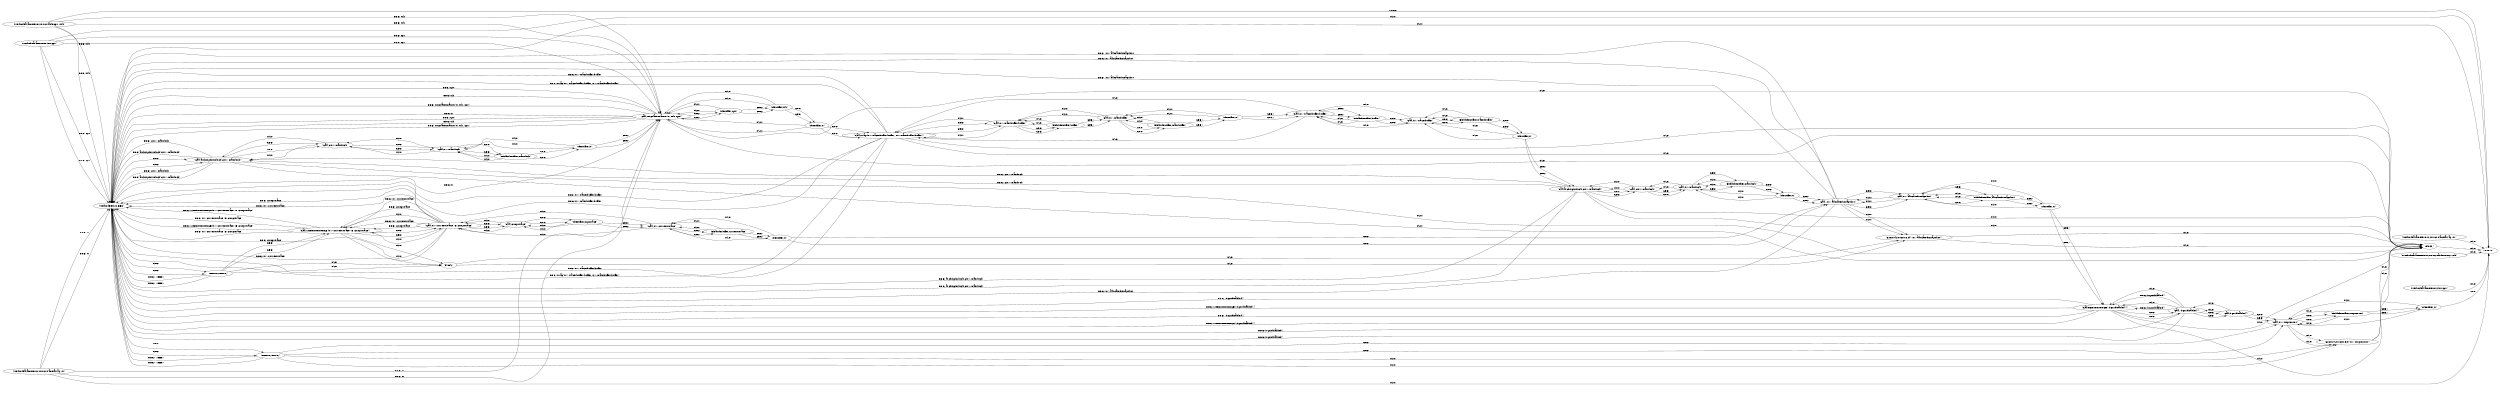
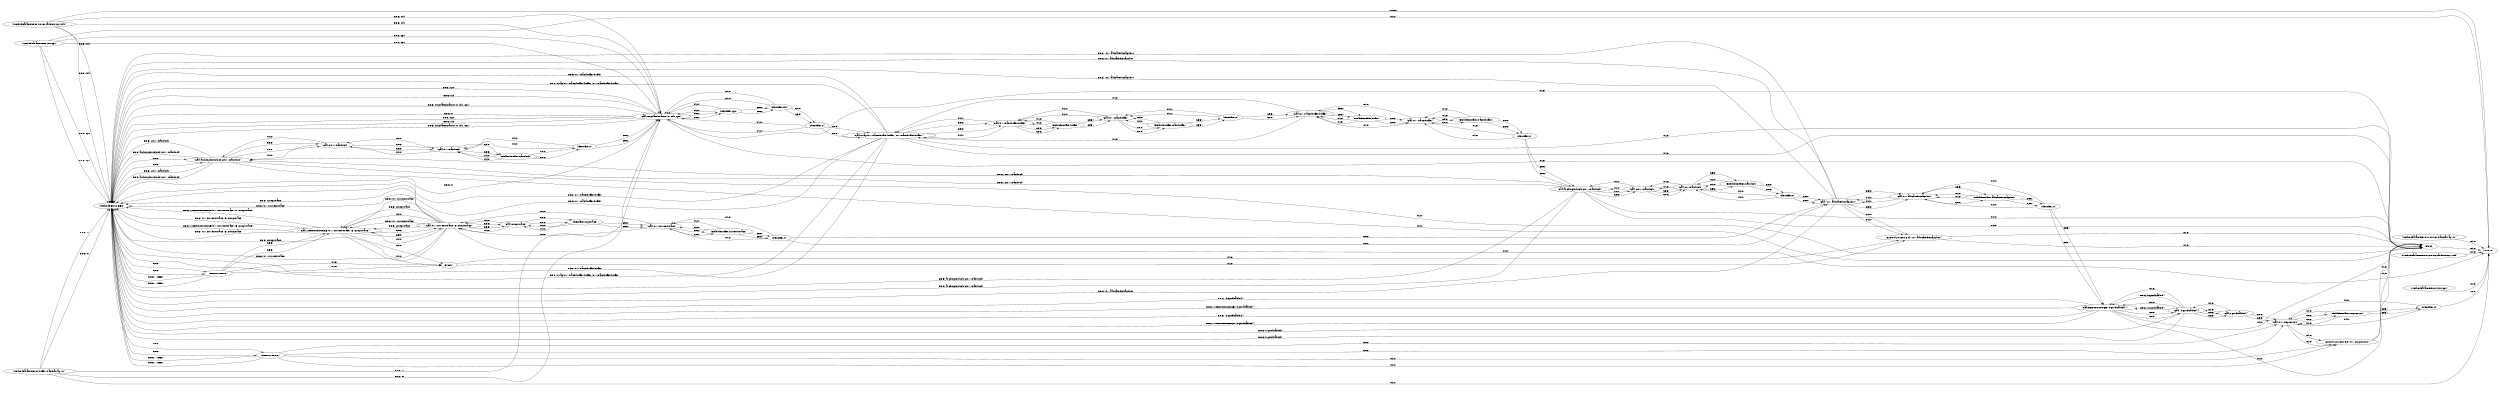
node "(MethodParameterIn,struct task_cpu *tsk)": label "(MethodParameterIn,struct task_cpu *tsk)" -> "(MethodParameterIn,struct task_struct *tsk)"
edge "(MethodReturn,RET)" -> "1000101": now "(Call,tr->current_trace != &nop_trace)" -> "1000101"
node "(MethodParameterIn,struct trace_array *tr)": label "(MethodParameterIn,struct trace_array *tr)" -> "(MethodParameterIn,buffer trace_array *tr)"
